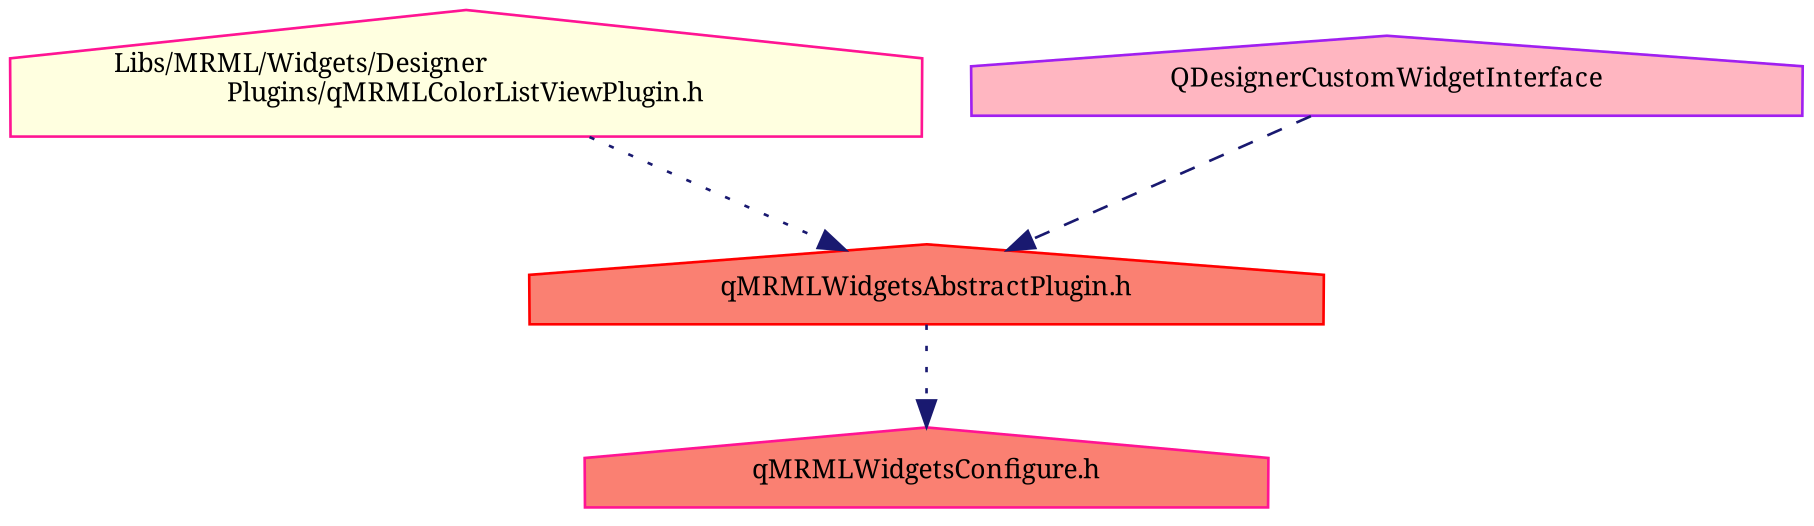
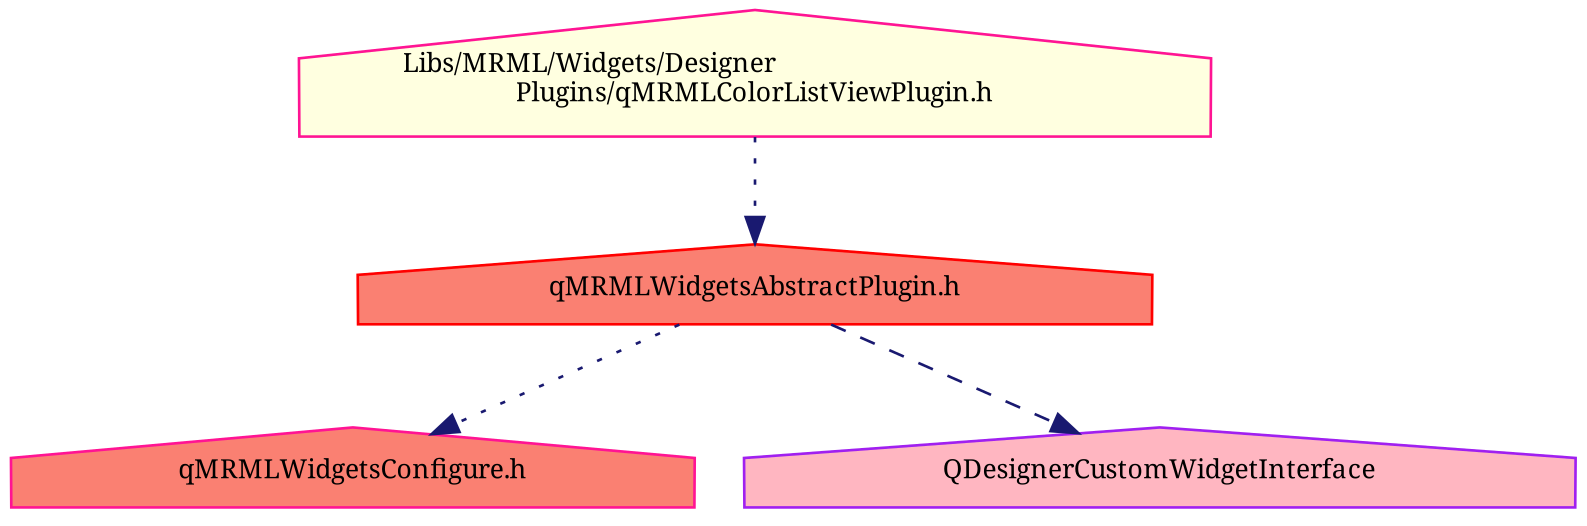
edge "QDesignerCustomWidgetInterface" -> "qMRMLWidgetsAbstractPlugin.h": reversed
